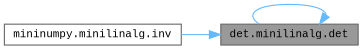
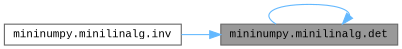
node "det.minilinalg.det": label "det.minilinalg.det" -> "mininumpy.minilinalg.det"
